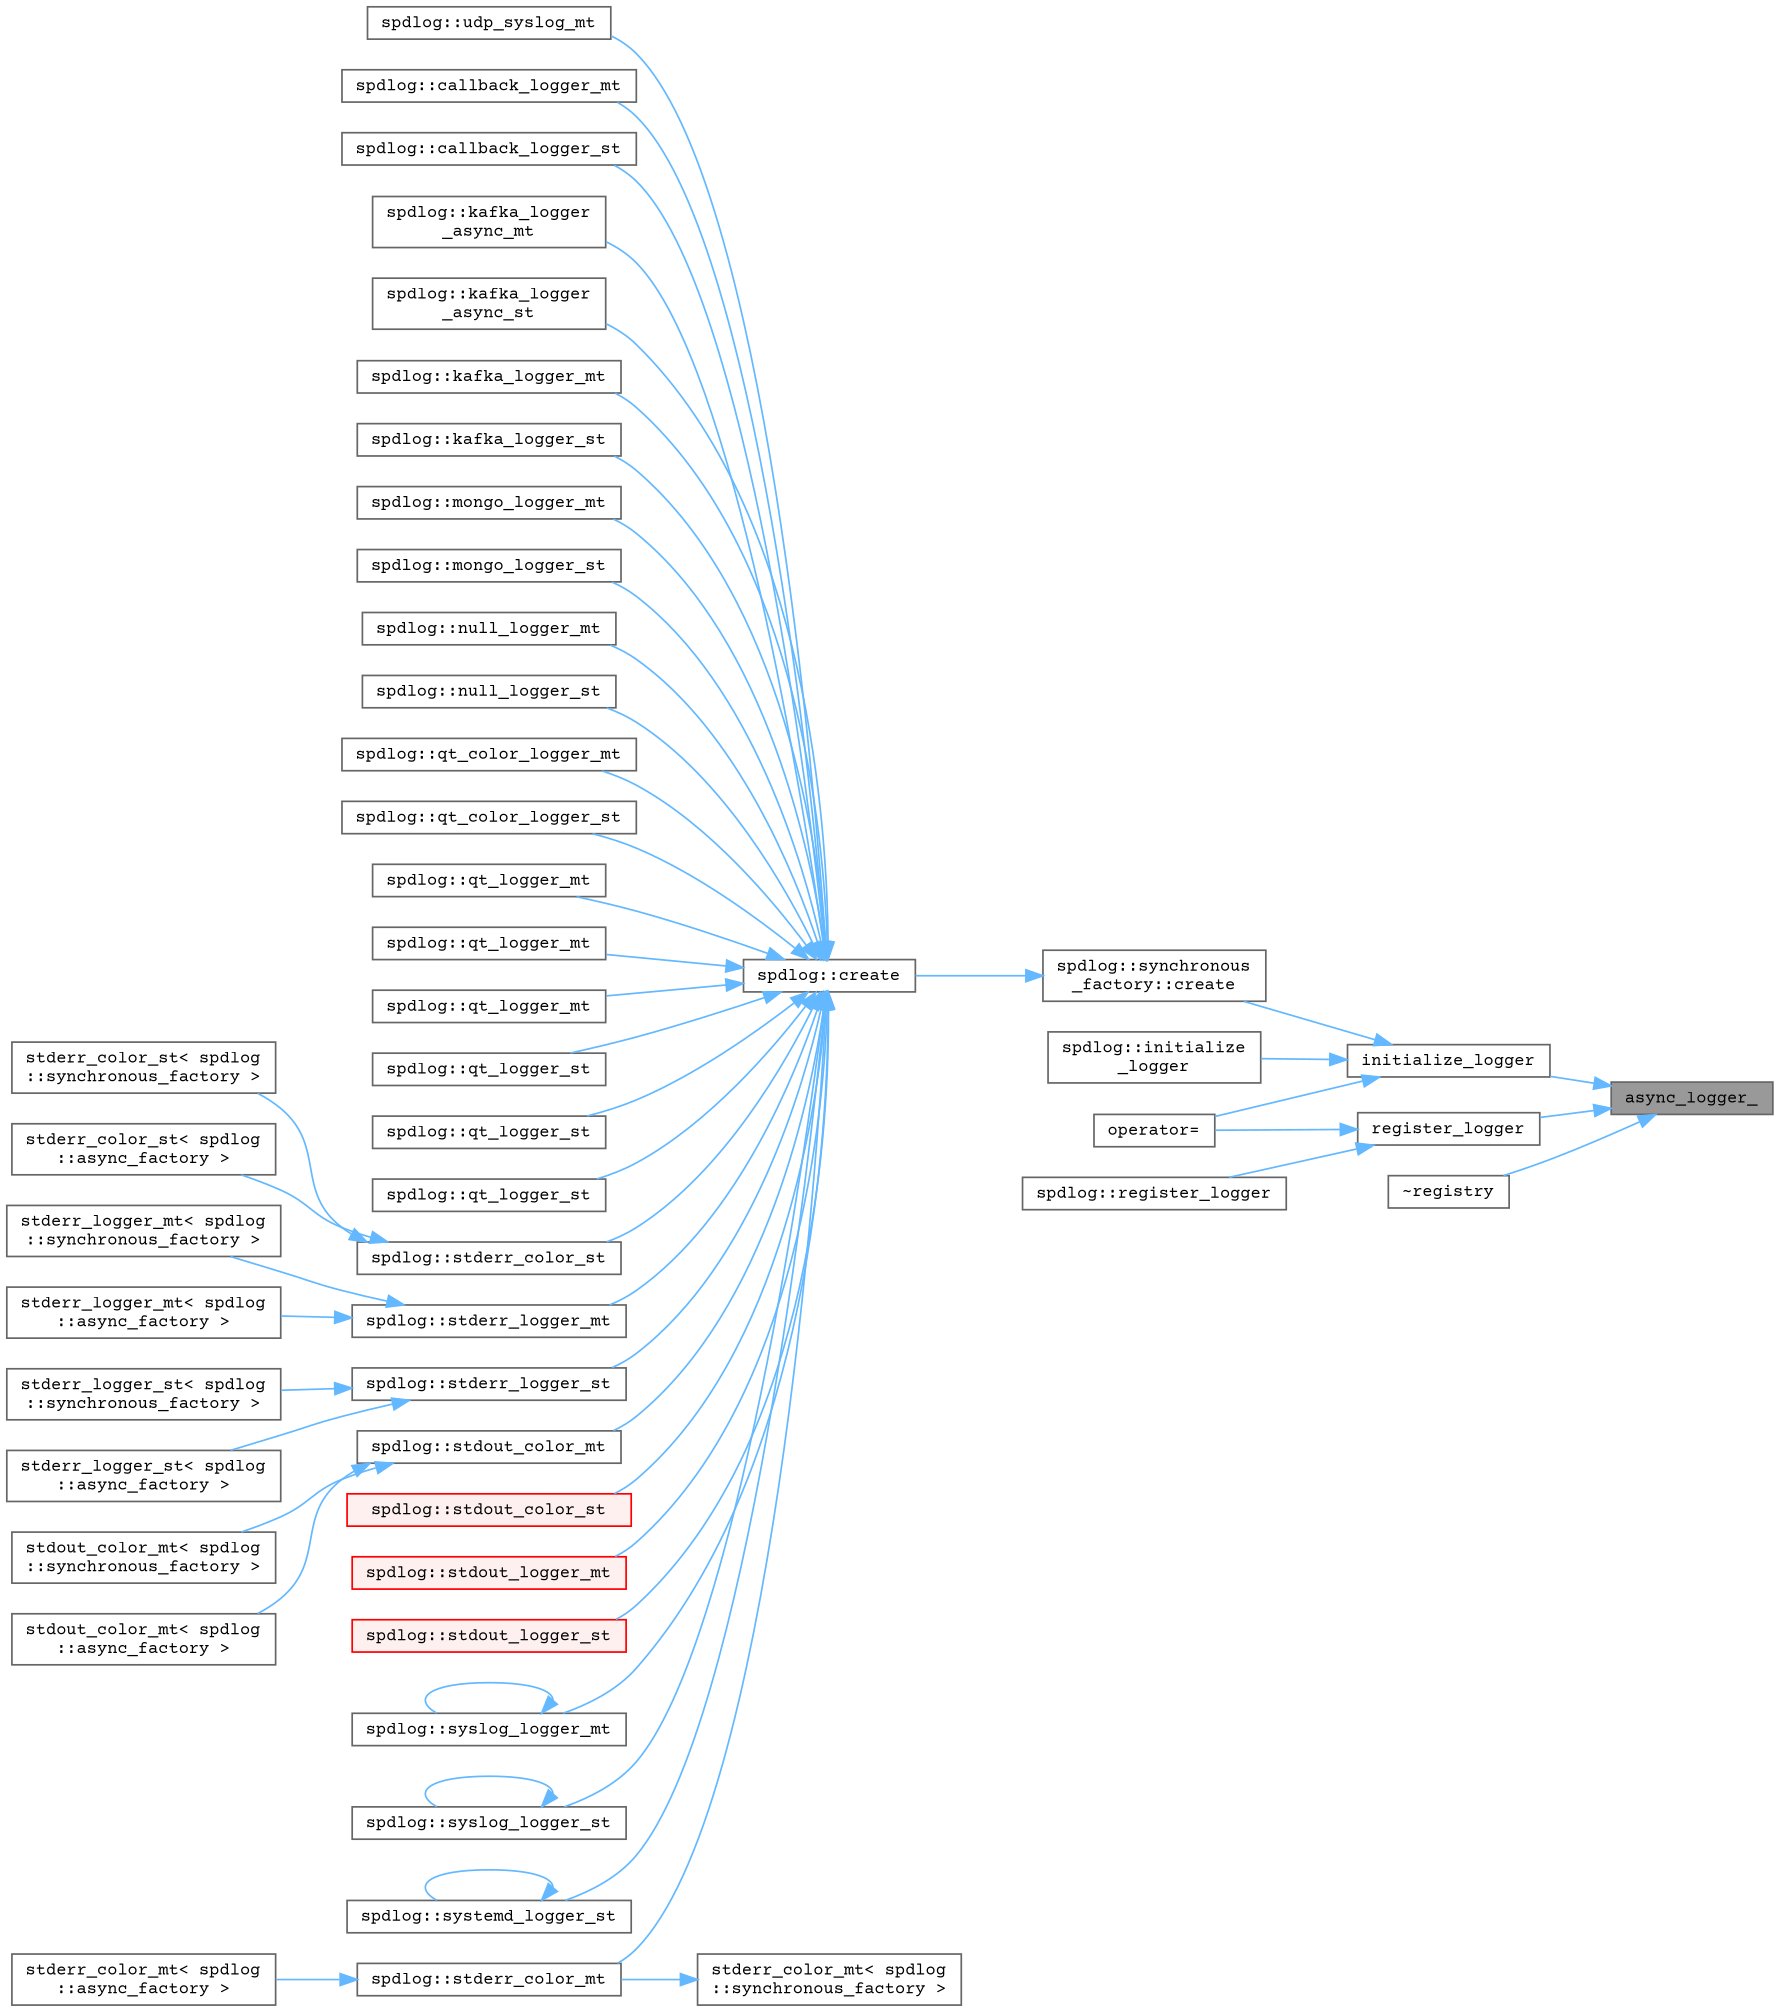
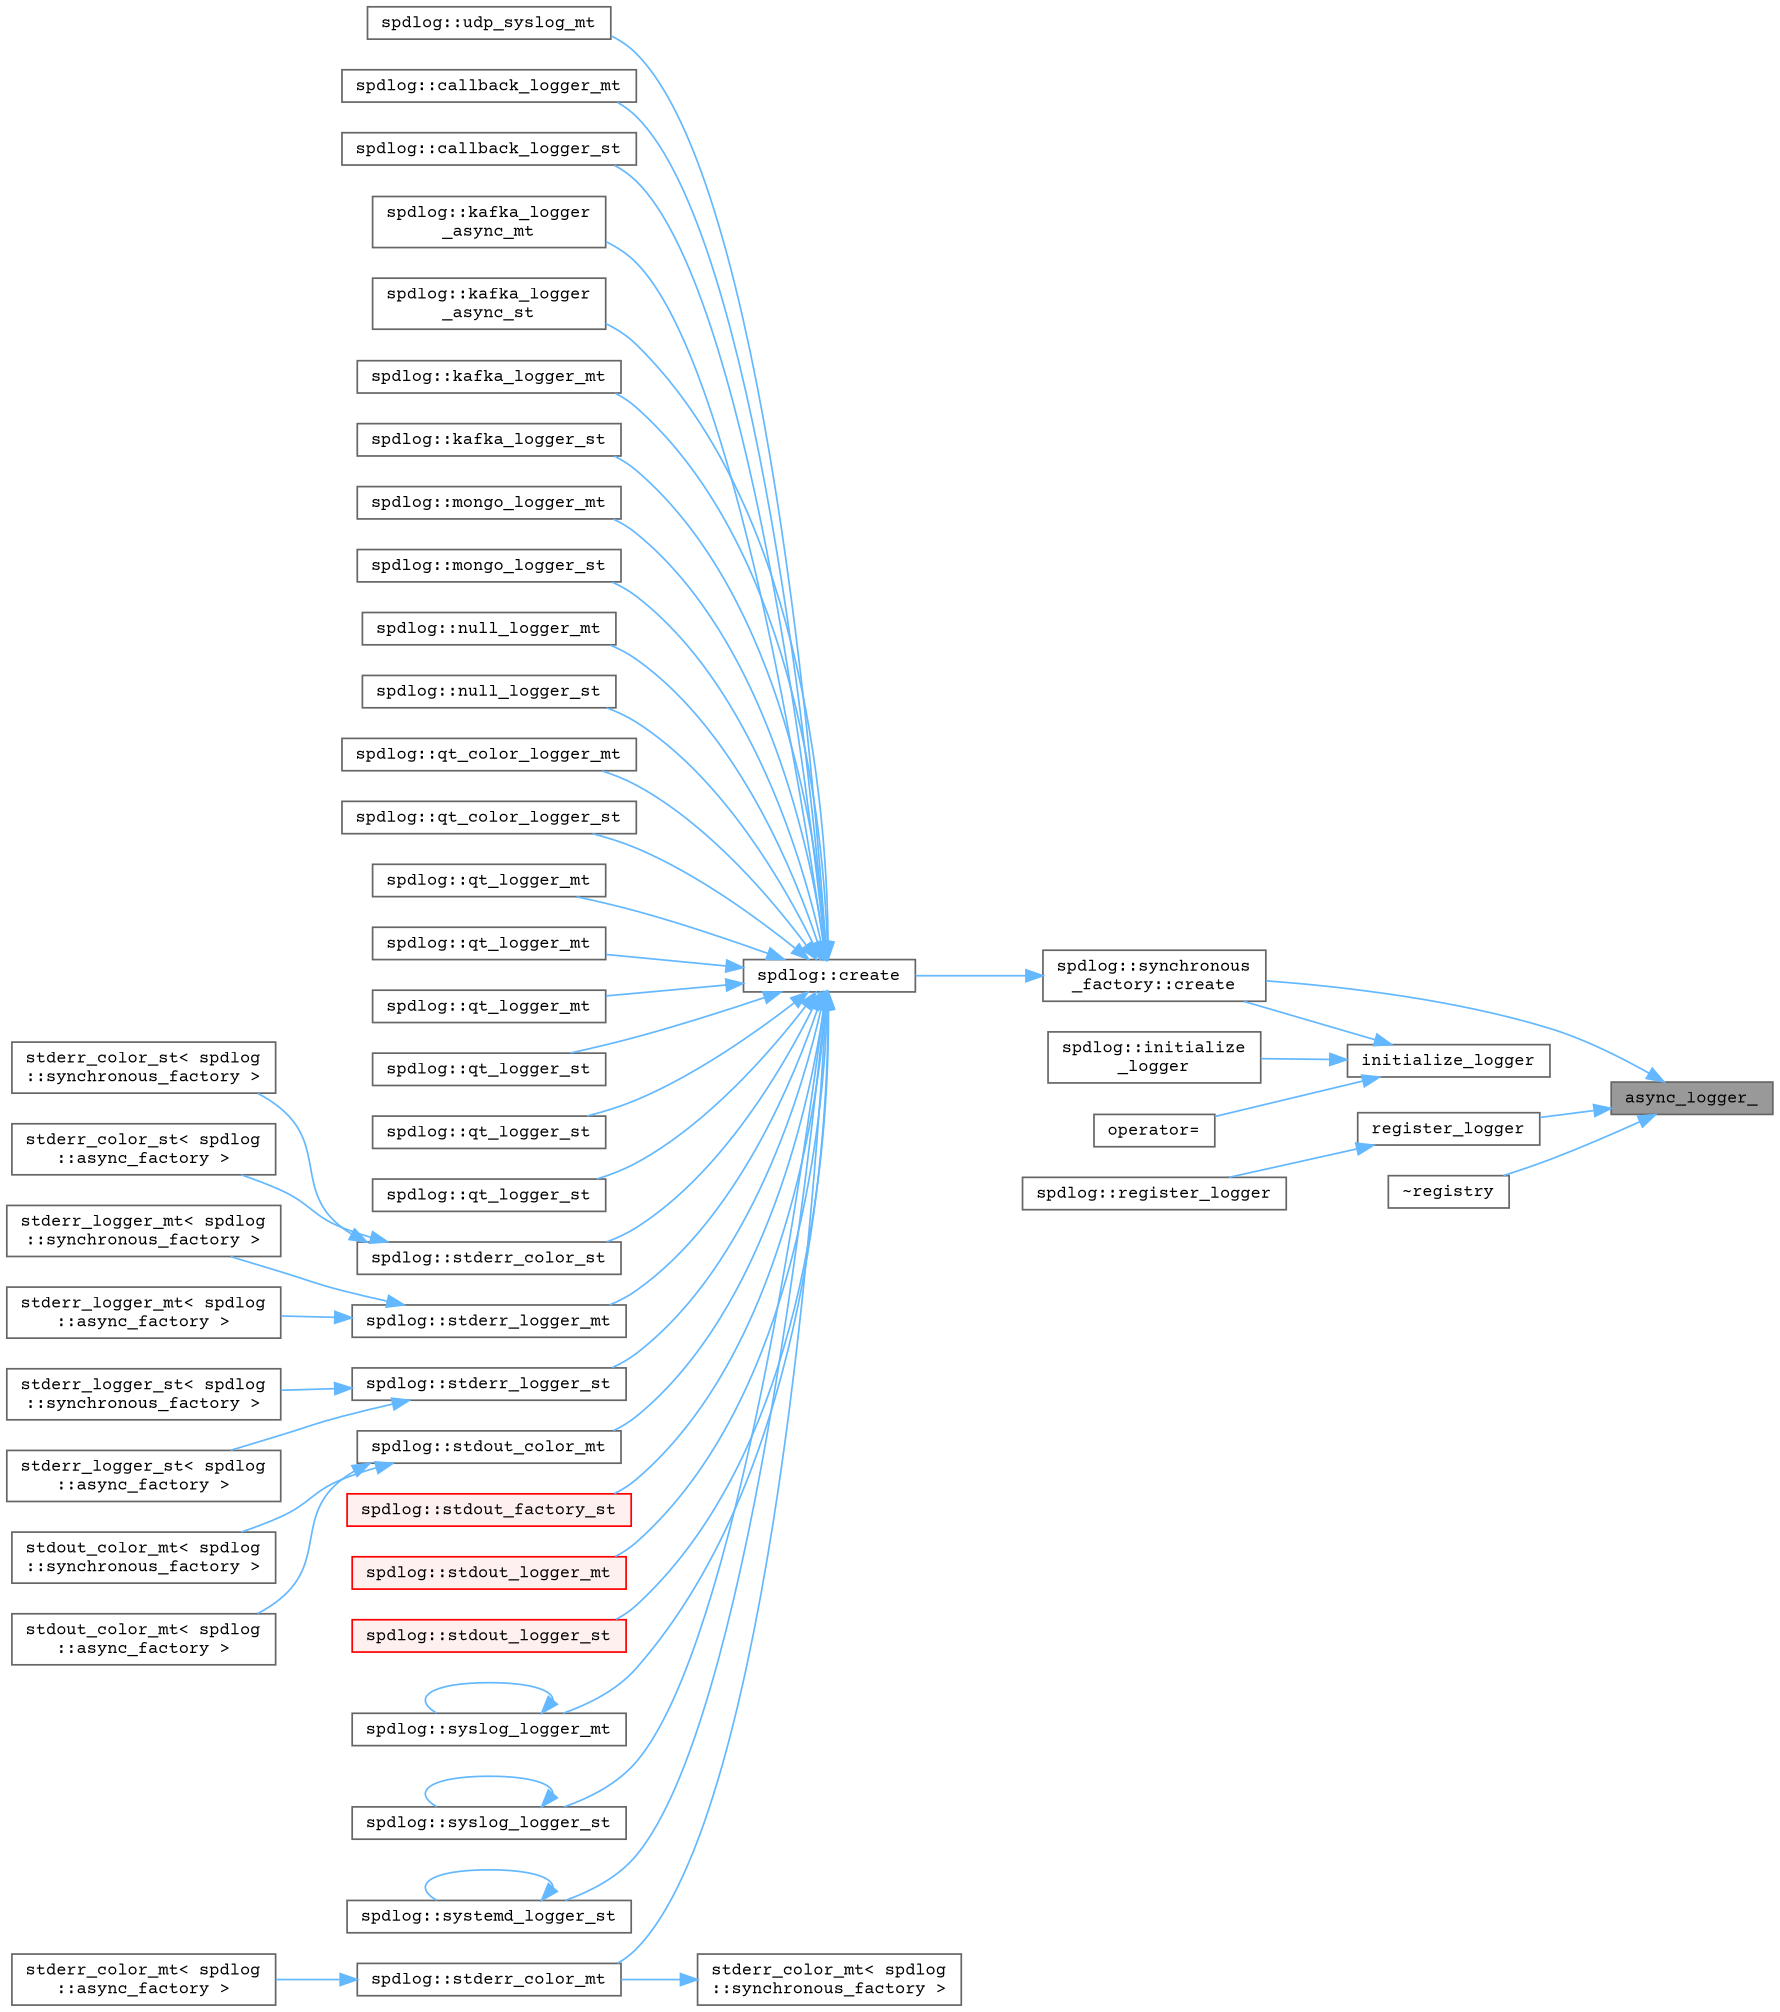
edge "initialize_logger" -> "async_logger_": now "spdlog::synchronous _factory::create" -> "async_logger_"
edge "operator=" -> "register_logger": removed
node "spdlog::stdout_color_st": label "spdlog::stdout_color_st" -> "spdlog::stdout_factory_st"
